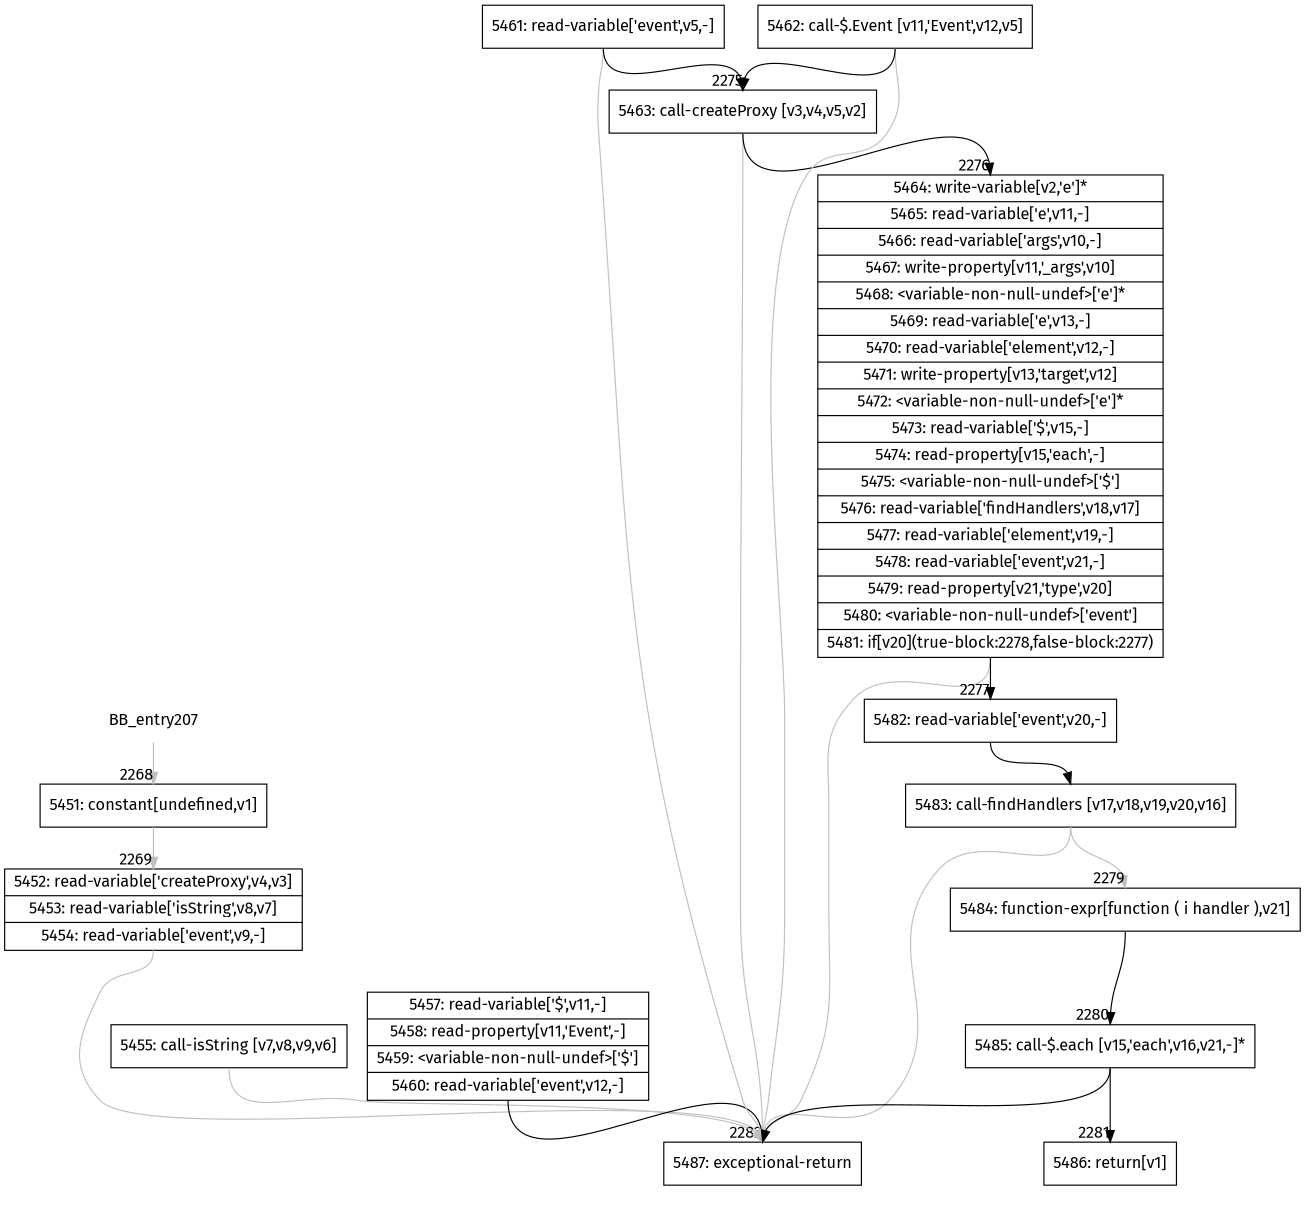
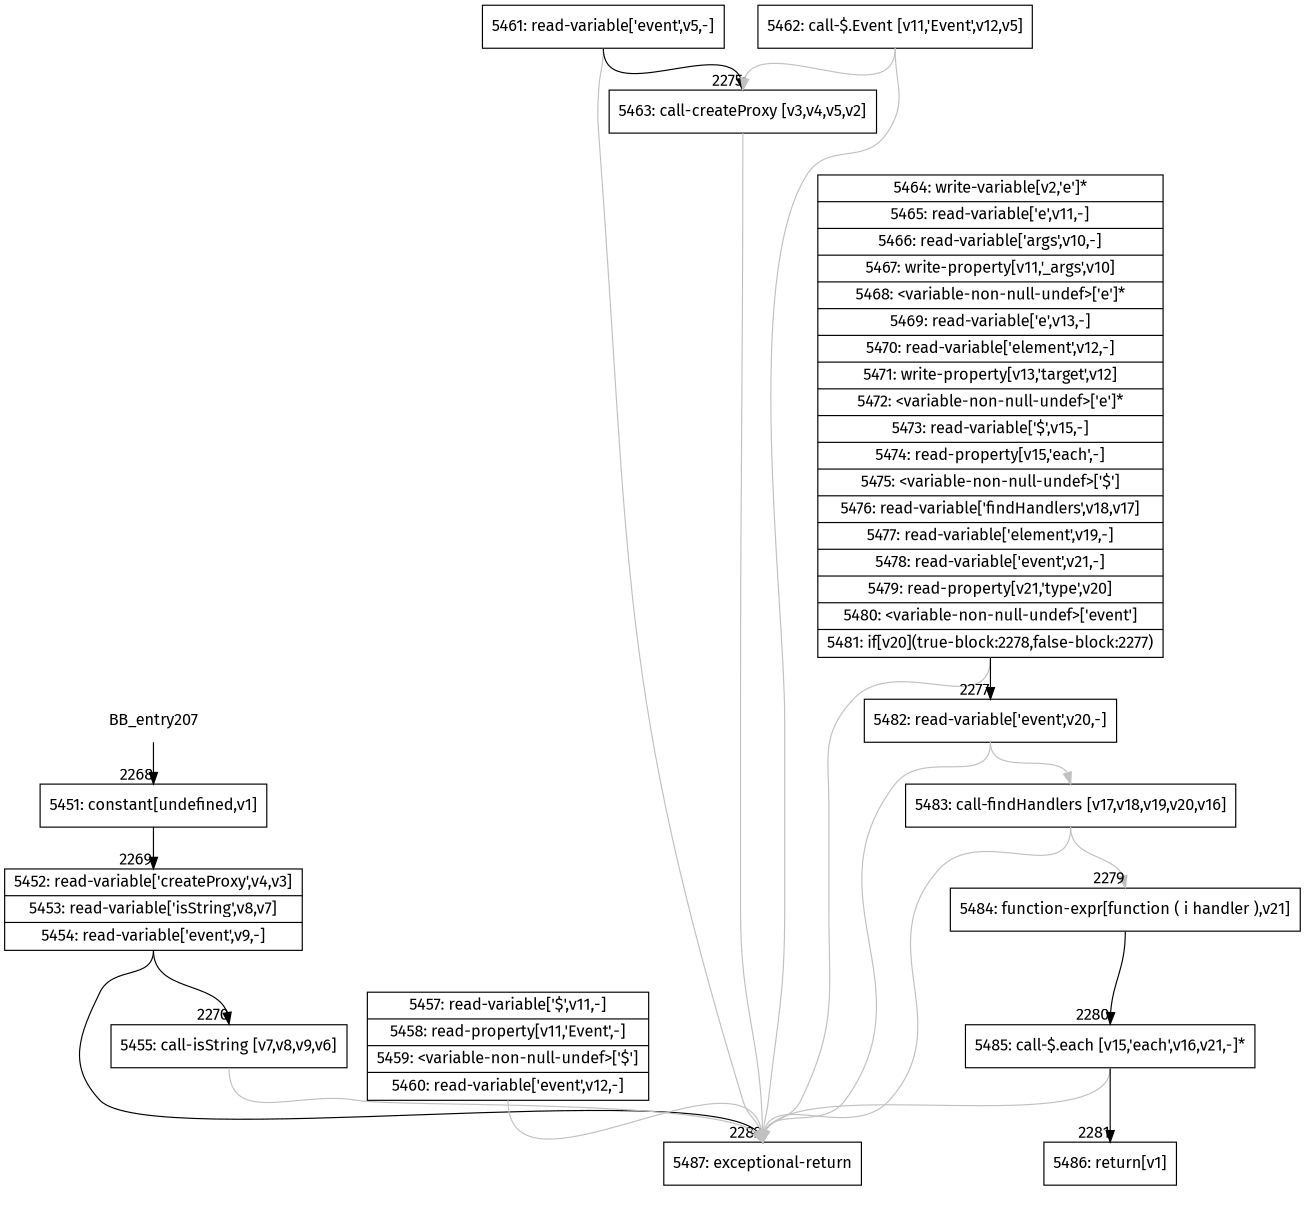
edge "5462: call-$.Event [v11,'Event',v12,v5]" -> "5463: call-createProxy [v3,v4,v5,v2]": color black -> gray
edge "5463: call-createProxy [v3,v4,v5,v2]" -> "5464: write-variable[v2,'e']*": removed
edge "BB_entry207" -> "5451: constant[undefined,v1]": color gray -> black
edge "5482: read-variable['event',v20,-]" -> "5483: call-findHandlers [v17,v18,v19,v20,v16]": color black -> gray
edge "5451: constant[undefined,v1]" -> "5452: read-variable['createProxy',v4,v3]": color gray -> black
edge "5482: read-variable['event',v20,-]" -> "5487: exceptional-return": added
edge "5452: read-variable['createProxy',v4,v3]" -> "5455: call-isString [v7,v8,v9,v6]": added
edge "5485: call-$.each [v15,'each',v16,v21,-]*" -> "5487: exceptional-return": color black -> gray
edge "5452: read-variable['createProxy',v4,v3]" -> "5487: exceptional-return": color gray -> black
edge "5457: read-variable['$',v11,-]" -> "5487: exceptional-return": color black -> gray
